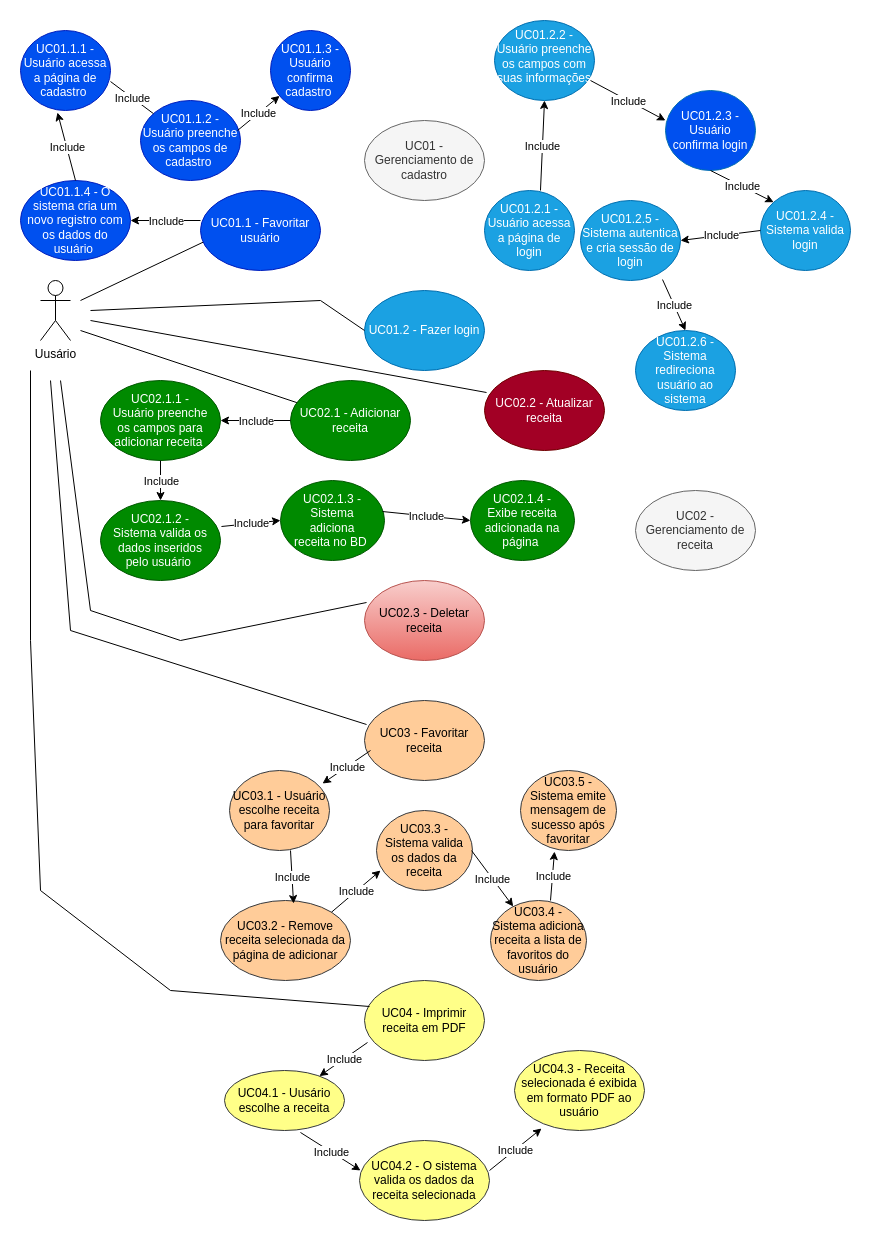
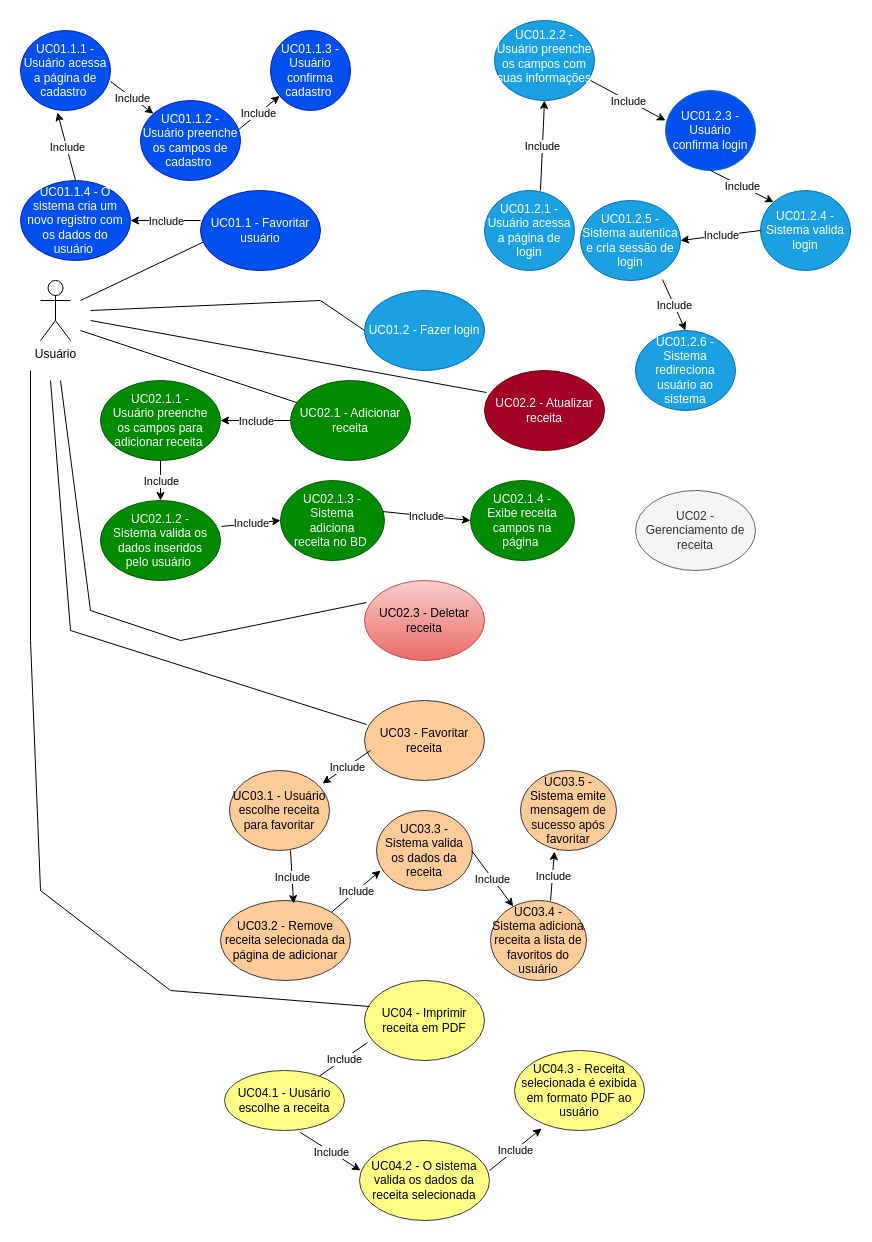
edge "UC01.1.1 - Usuário acessa a página de cadastro" -- "UC01.1.2 - Usuário preenche os campos de cadastro": arrowhead none -> classic
node "UC01 - Gerenciamento de cadastro": removed
node "Uusário": label "Uusário" -> "Usuário"
node "UC02.1.4 - Exibe receita adicionada na página": label "UC02.1.4 - Exibe receita adicionada na página" -> "UC02.1.4 - Exibe receita campos na página"
edge "UC04 - Imprimir receita em PDF" -> "UC04.1 - Uusário escolhe a receita": arrowhead classic -> none
